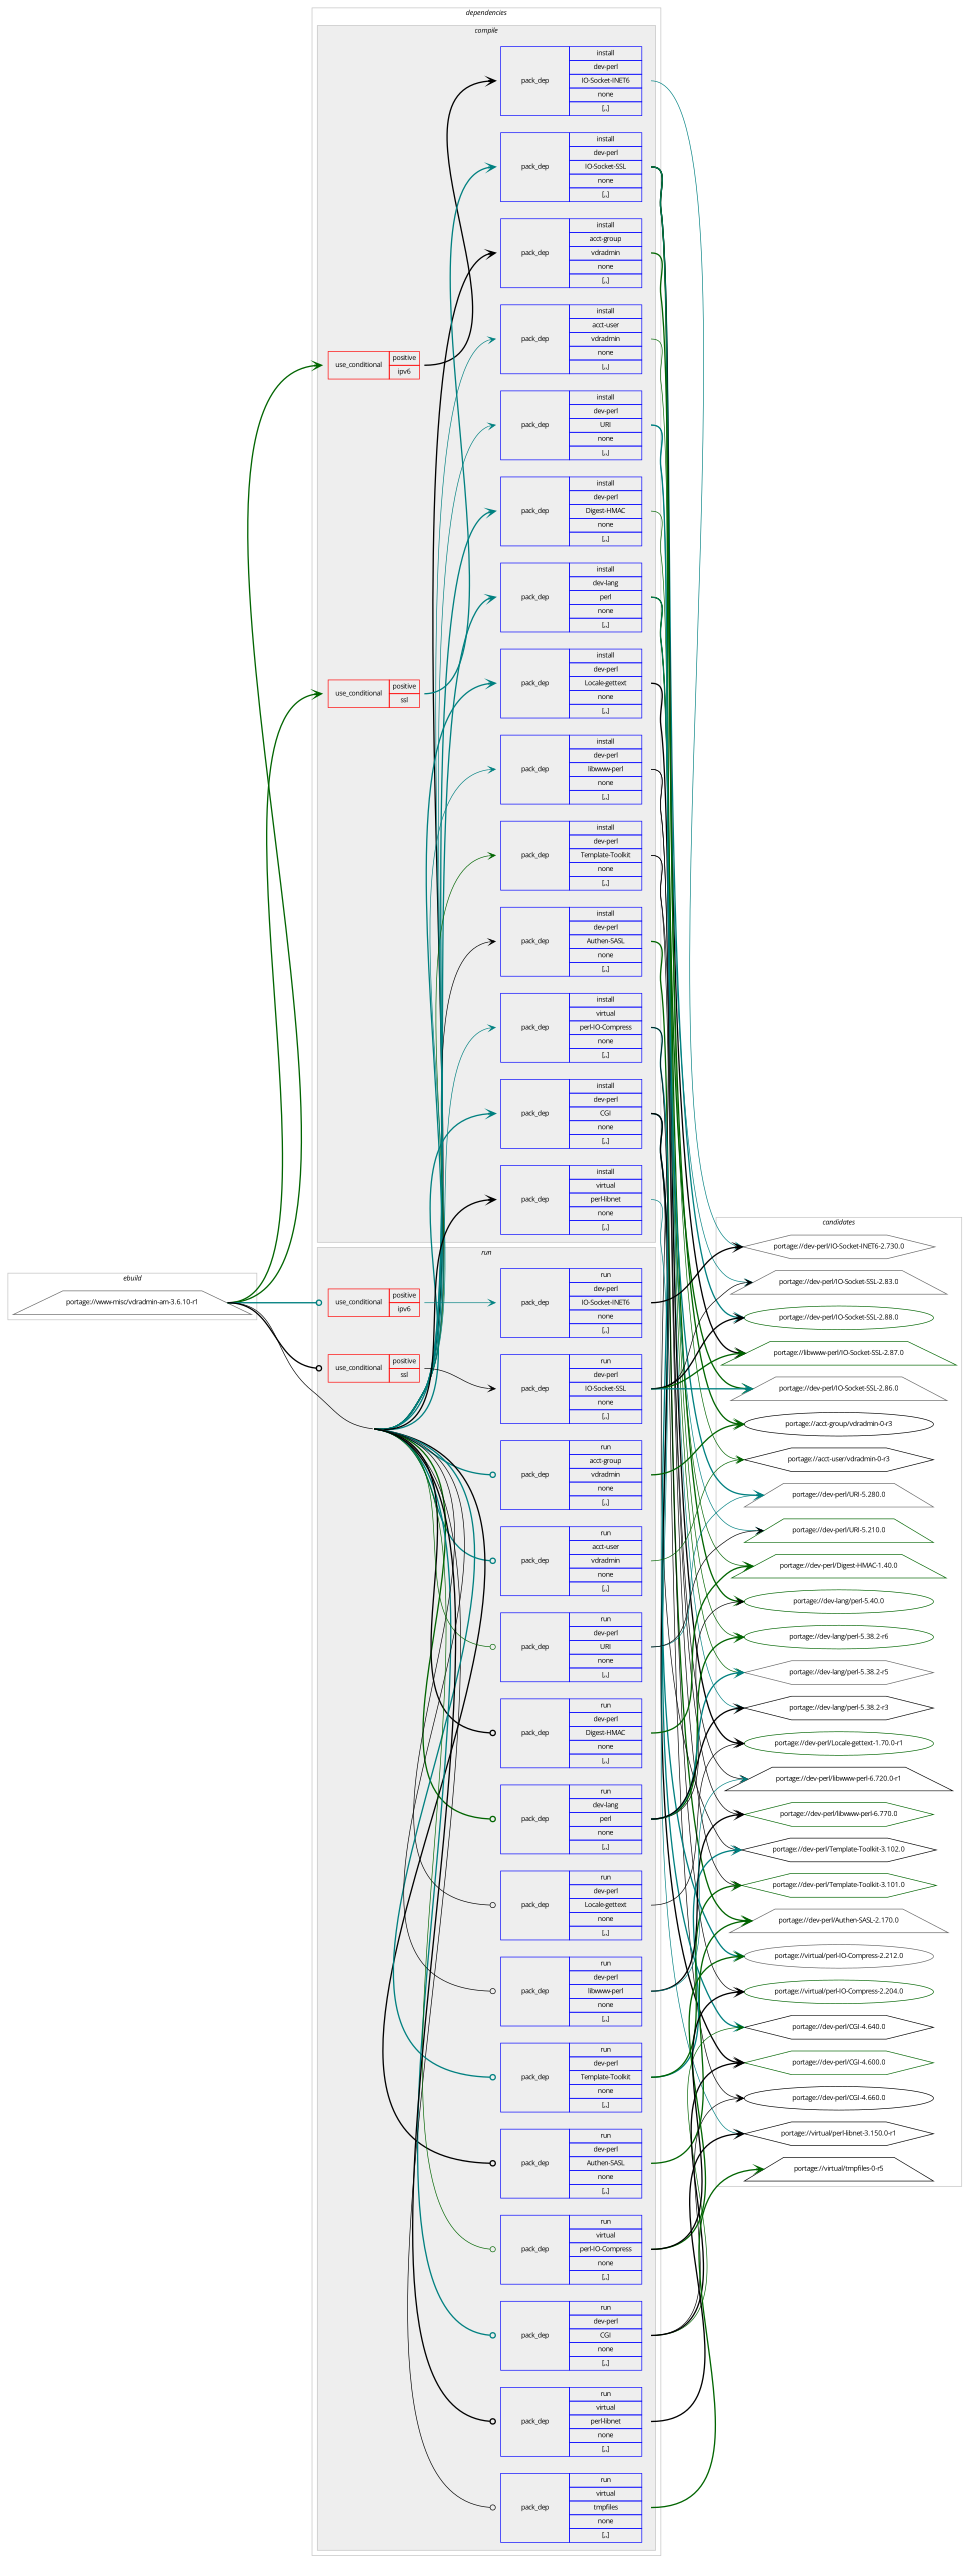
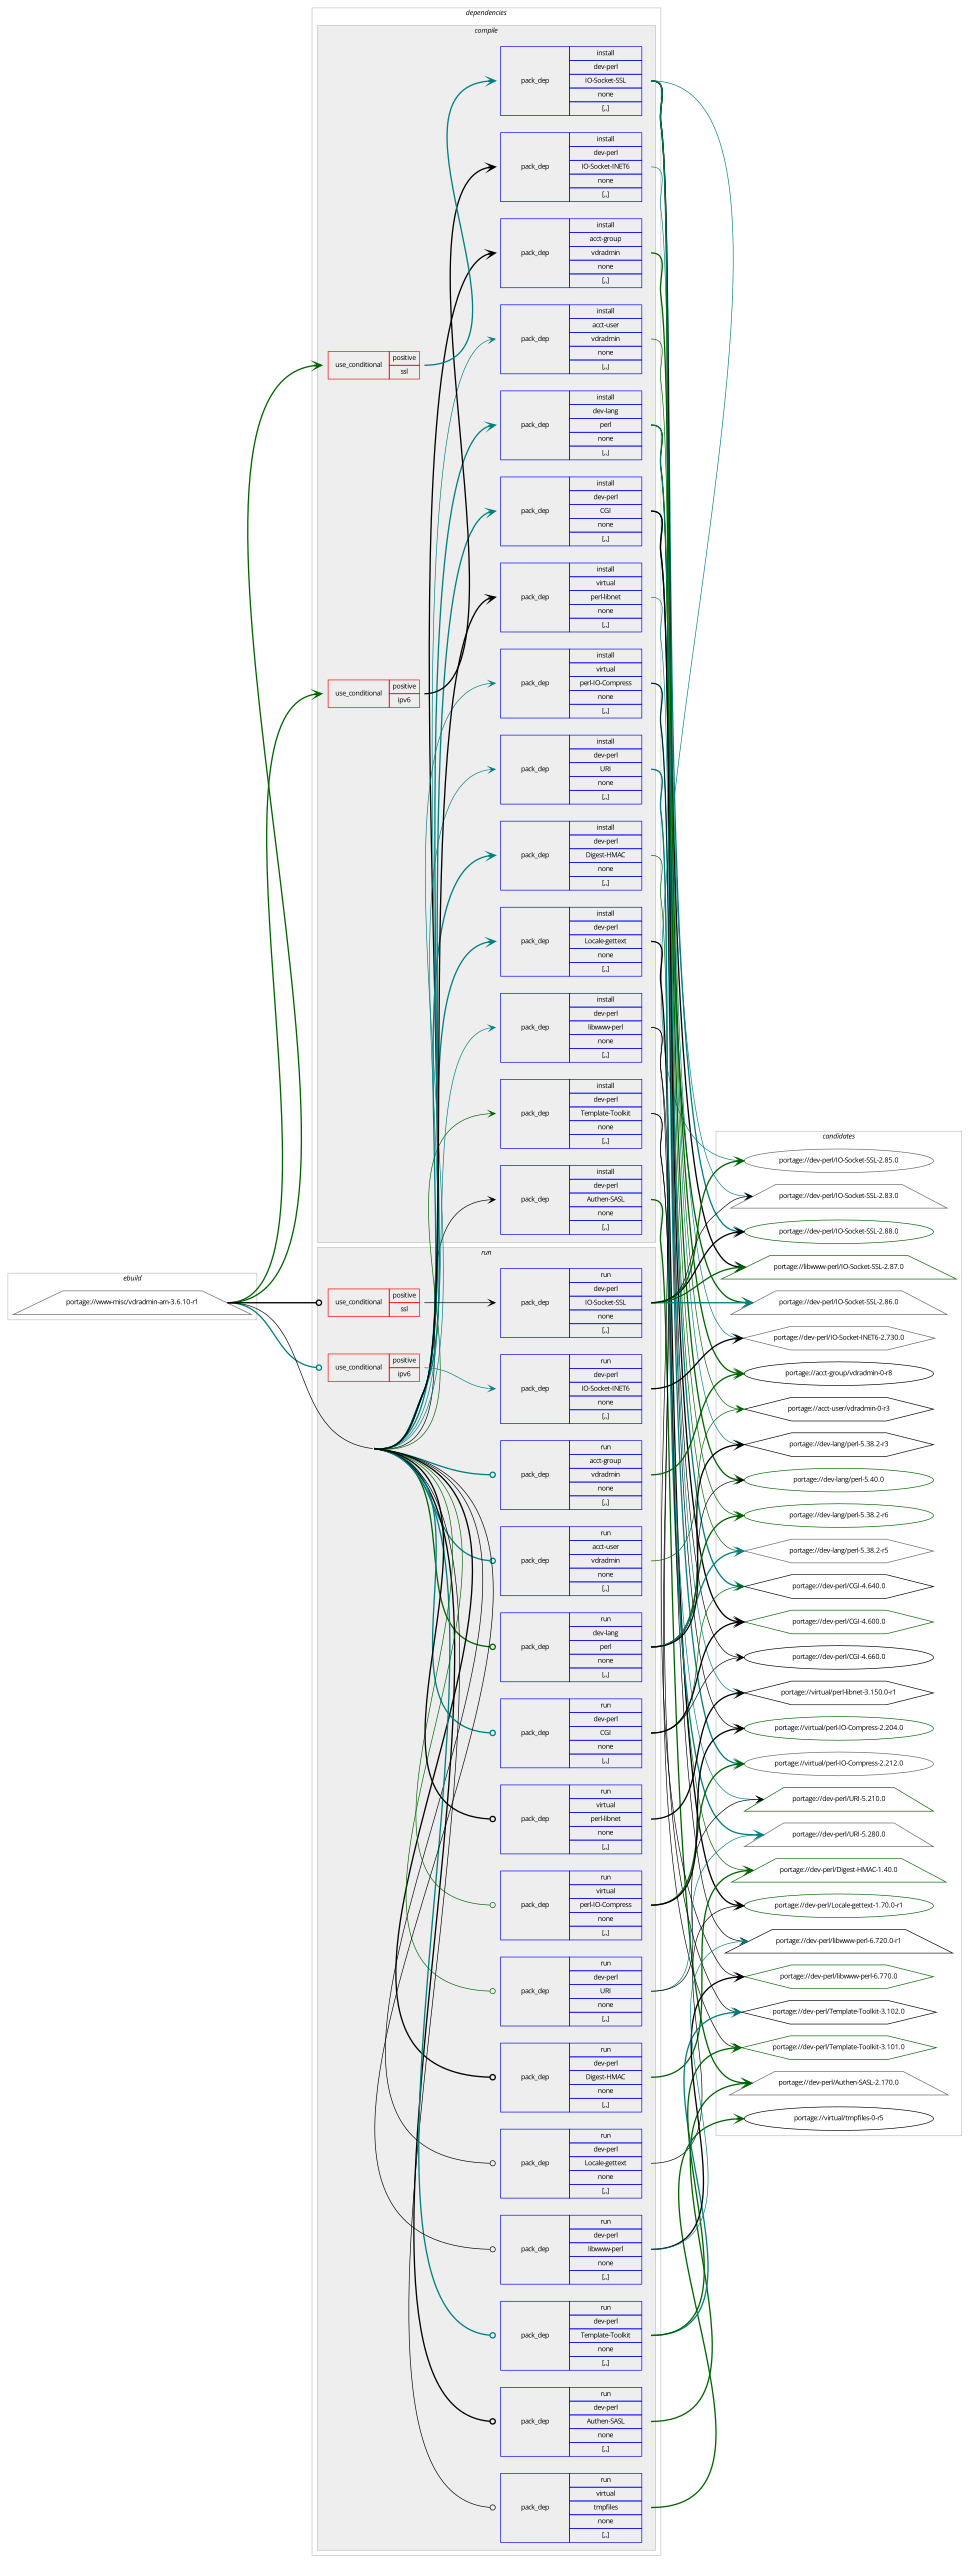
node "portage://dev-perl/IO-Socket-SSL-2.85.0": added
node "portage://acct-group/vdradmin-0-r3": label "portage://acct-group/vdradmin-0-r3" -> "portage://acct-group/vdradmin-0-r8"
node "portage://virtual/tmpfiles-0-r5": shape trapezium -> ellipse
